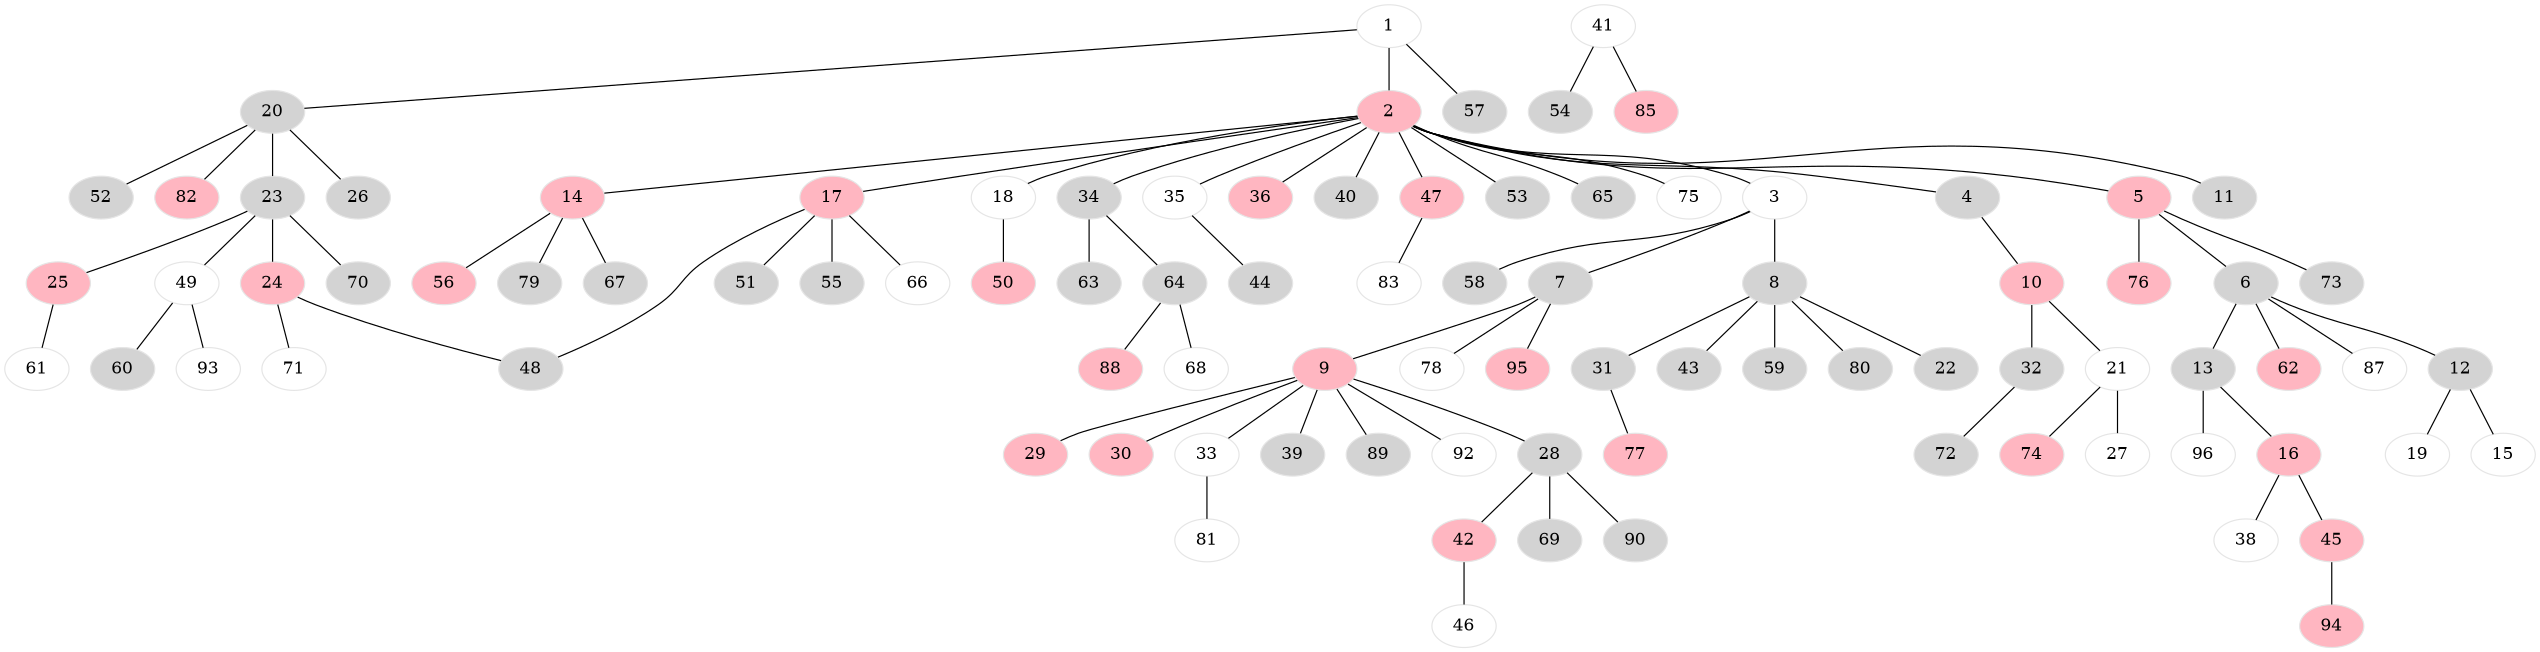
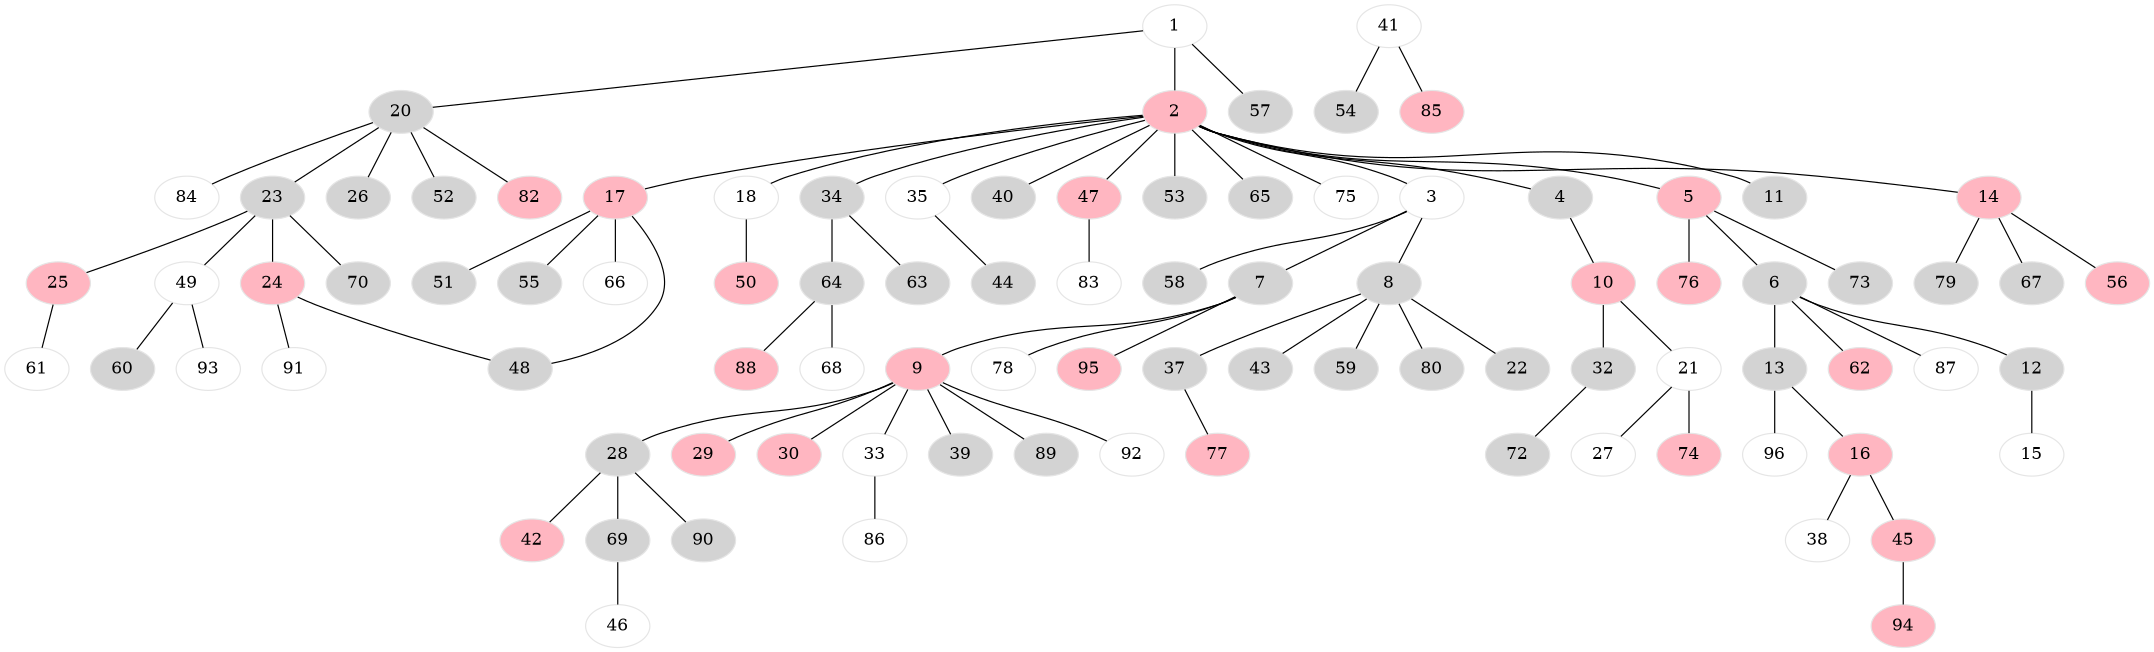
node "84": added
node "36": removed
node "71": label "71" -> "91"
node "31": label "31" -> "37"
node "19": removed
node "81": label "81" -> "86"
edge "42" -- "46": now "69" -- "46"
